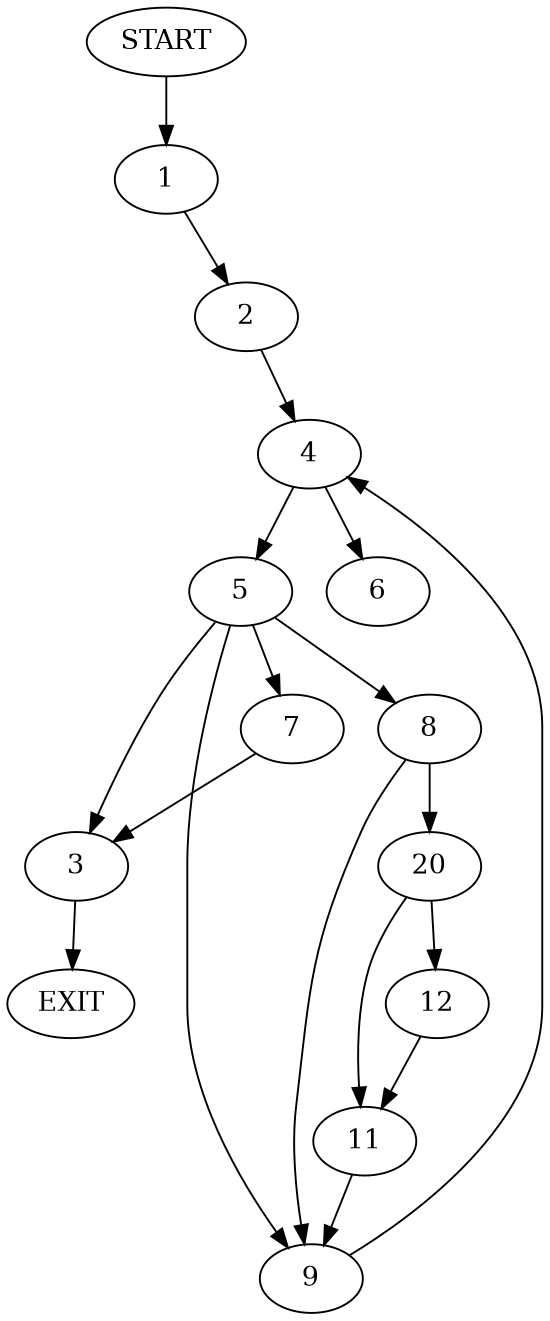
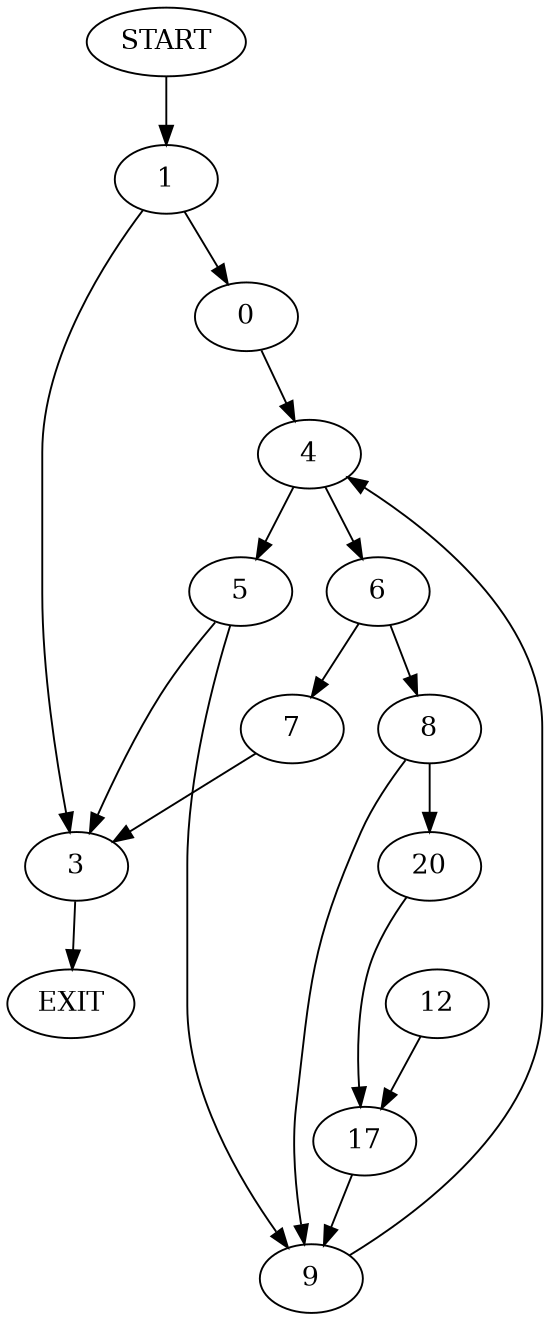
node "2": label "2" -> "0"
edge "1" -> "3": added
edge "5" -> "7": now "6" -> "7"
edge "5" -> "8": now "6" -> "8"
edge "20" -> "12": removed
node "11": label "11" -> "17"
